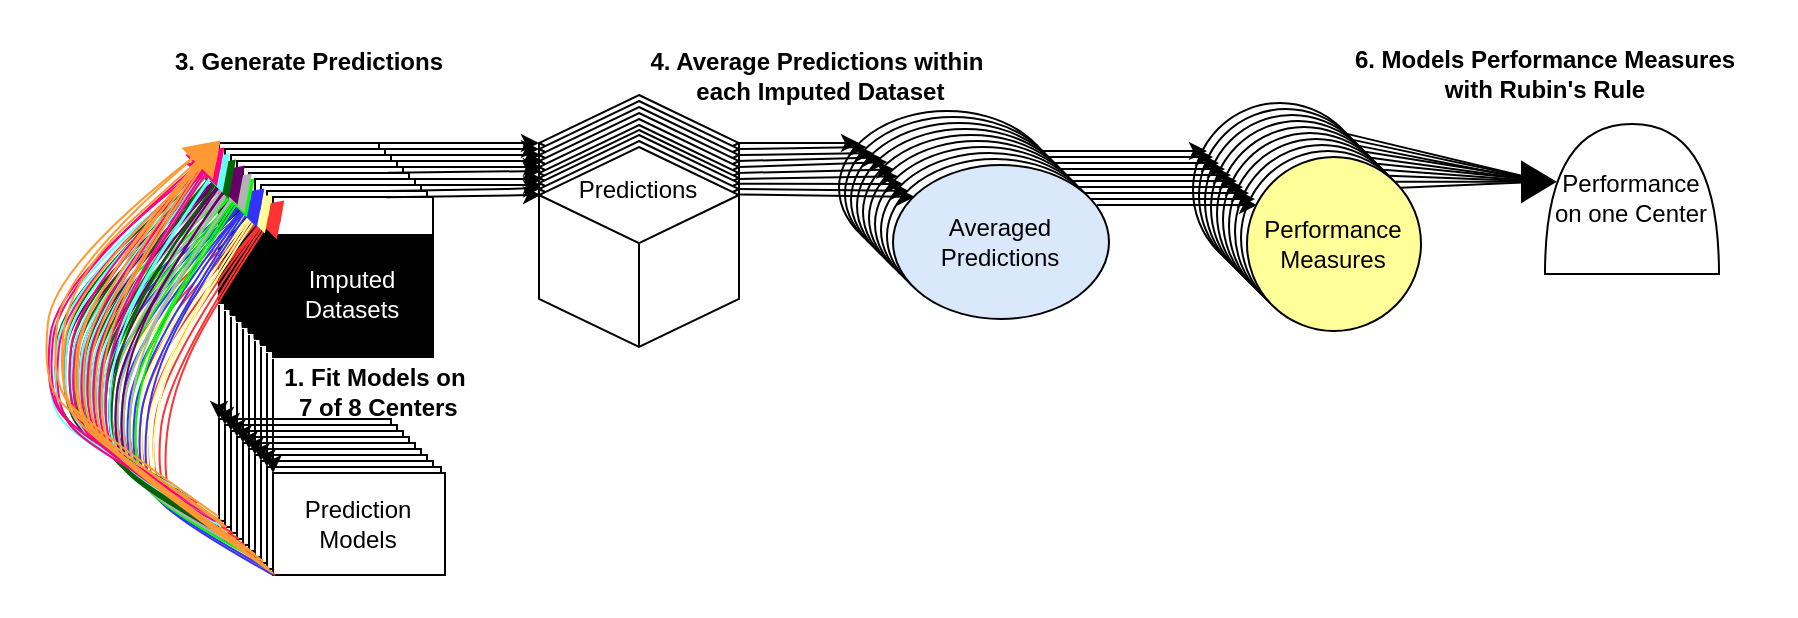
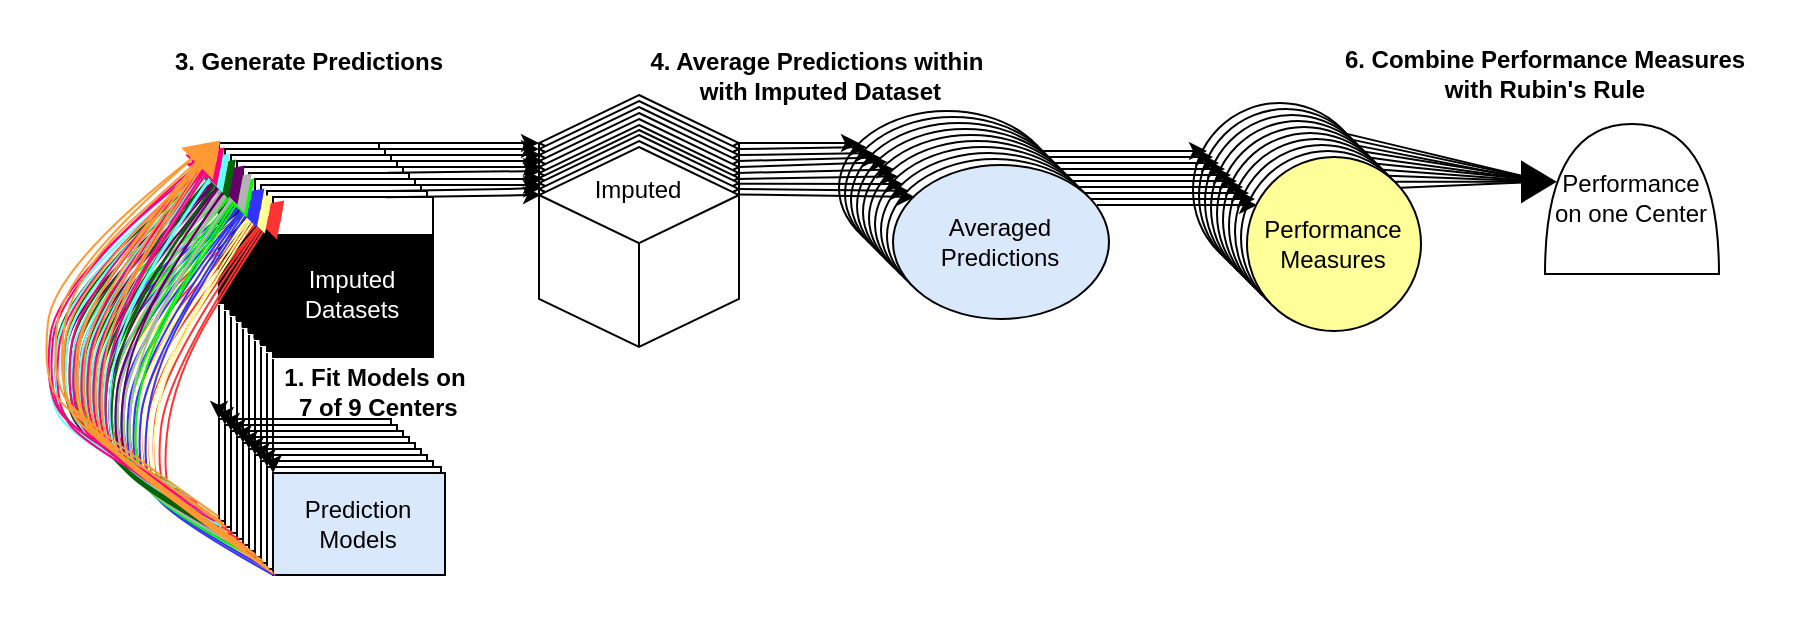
node "6. Models Performance Measures with Rubin's Rule": label "6. Models Performance Measures with Rubin's Rule" -> "6. Combine Performance Measures with Rubin's Rule"
node "4. Average Predictions within each Imputed Dataset": label "4. Average Predictions within each Imputed Dataset" -> "4. Average Predictions within with Imputed Dataset"
node "Predictions": label "Predictions" -> "Imputed"
node "1. Fit Models on 7 of 8 Centers": label "1. Fit Models on 7 of 8 Centers" -> "1. Fit Models on 7 of 9 Centers"
node "Prediction Models": fillcolor #ffffff -> #dae8fc
